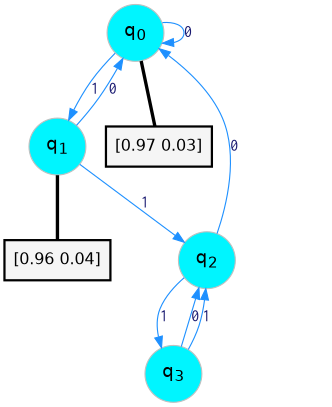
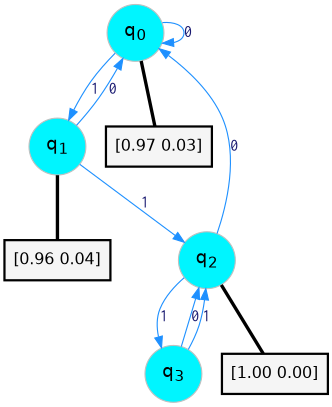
node "[1.00 0.00]": added
